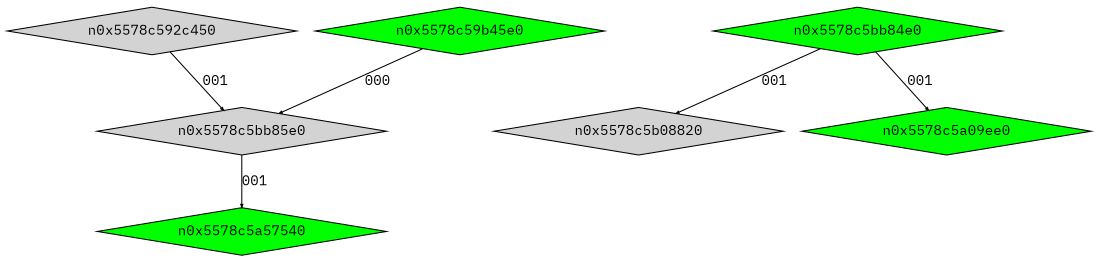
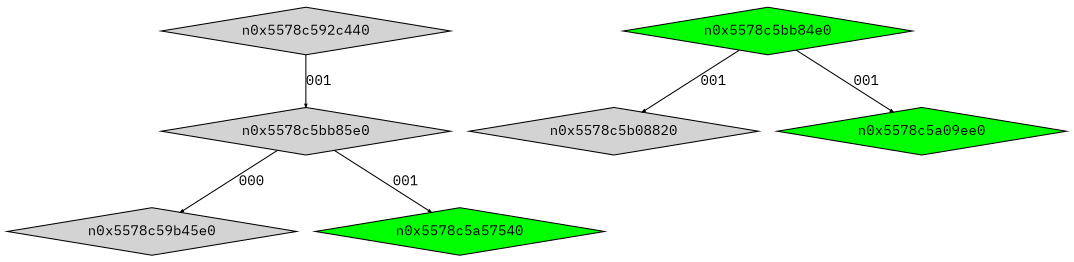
node "n0x5578c592c450": label "n0x5578c592c450" -> "n0x5578c592c440"
node "n0x5578c59b45e0": fillcolor green -> lightgrey
edge "n0x5578c59b45e0" -> "n0x5578c5bb85e0": reversed
